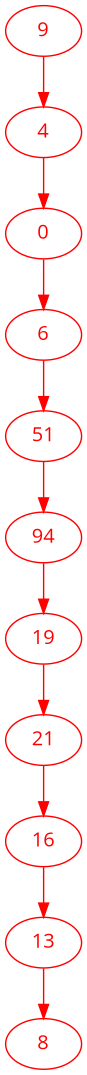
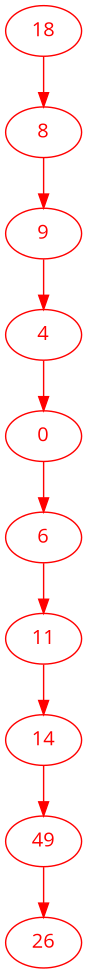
edge "8" -> "9": added
node "51": label "51" -> "11"
node "94": label "94" -> "14"
node "19": label "19" -> "49"
node "21": label "21" -> "26"
node "16": removed
node "13": label "13" -> "18"
